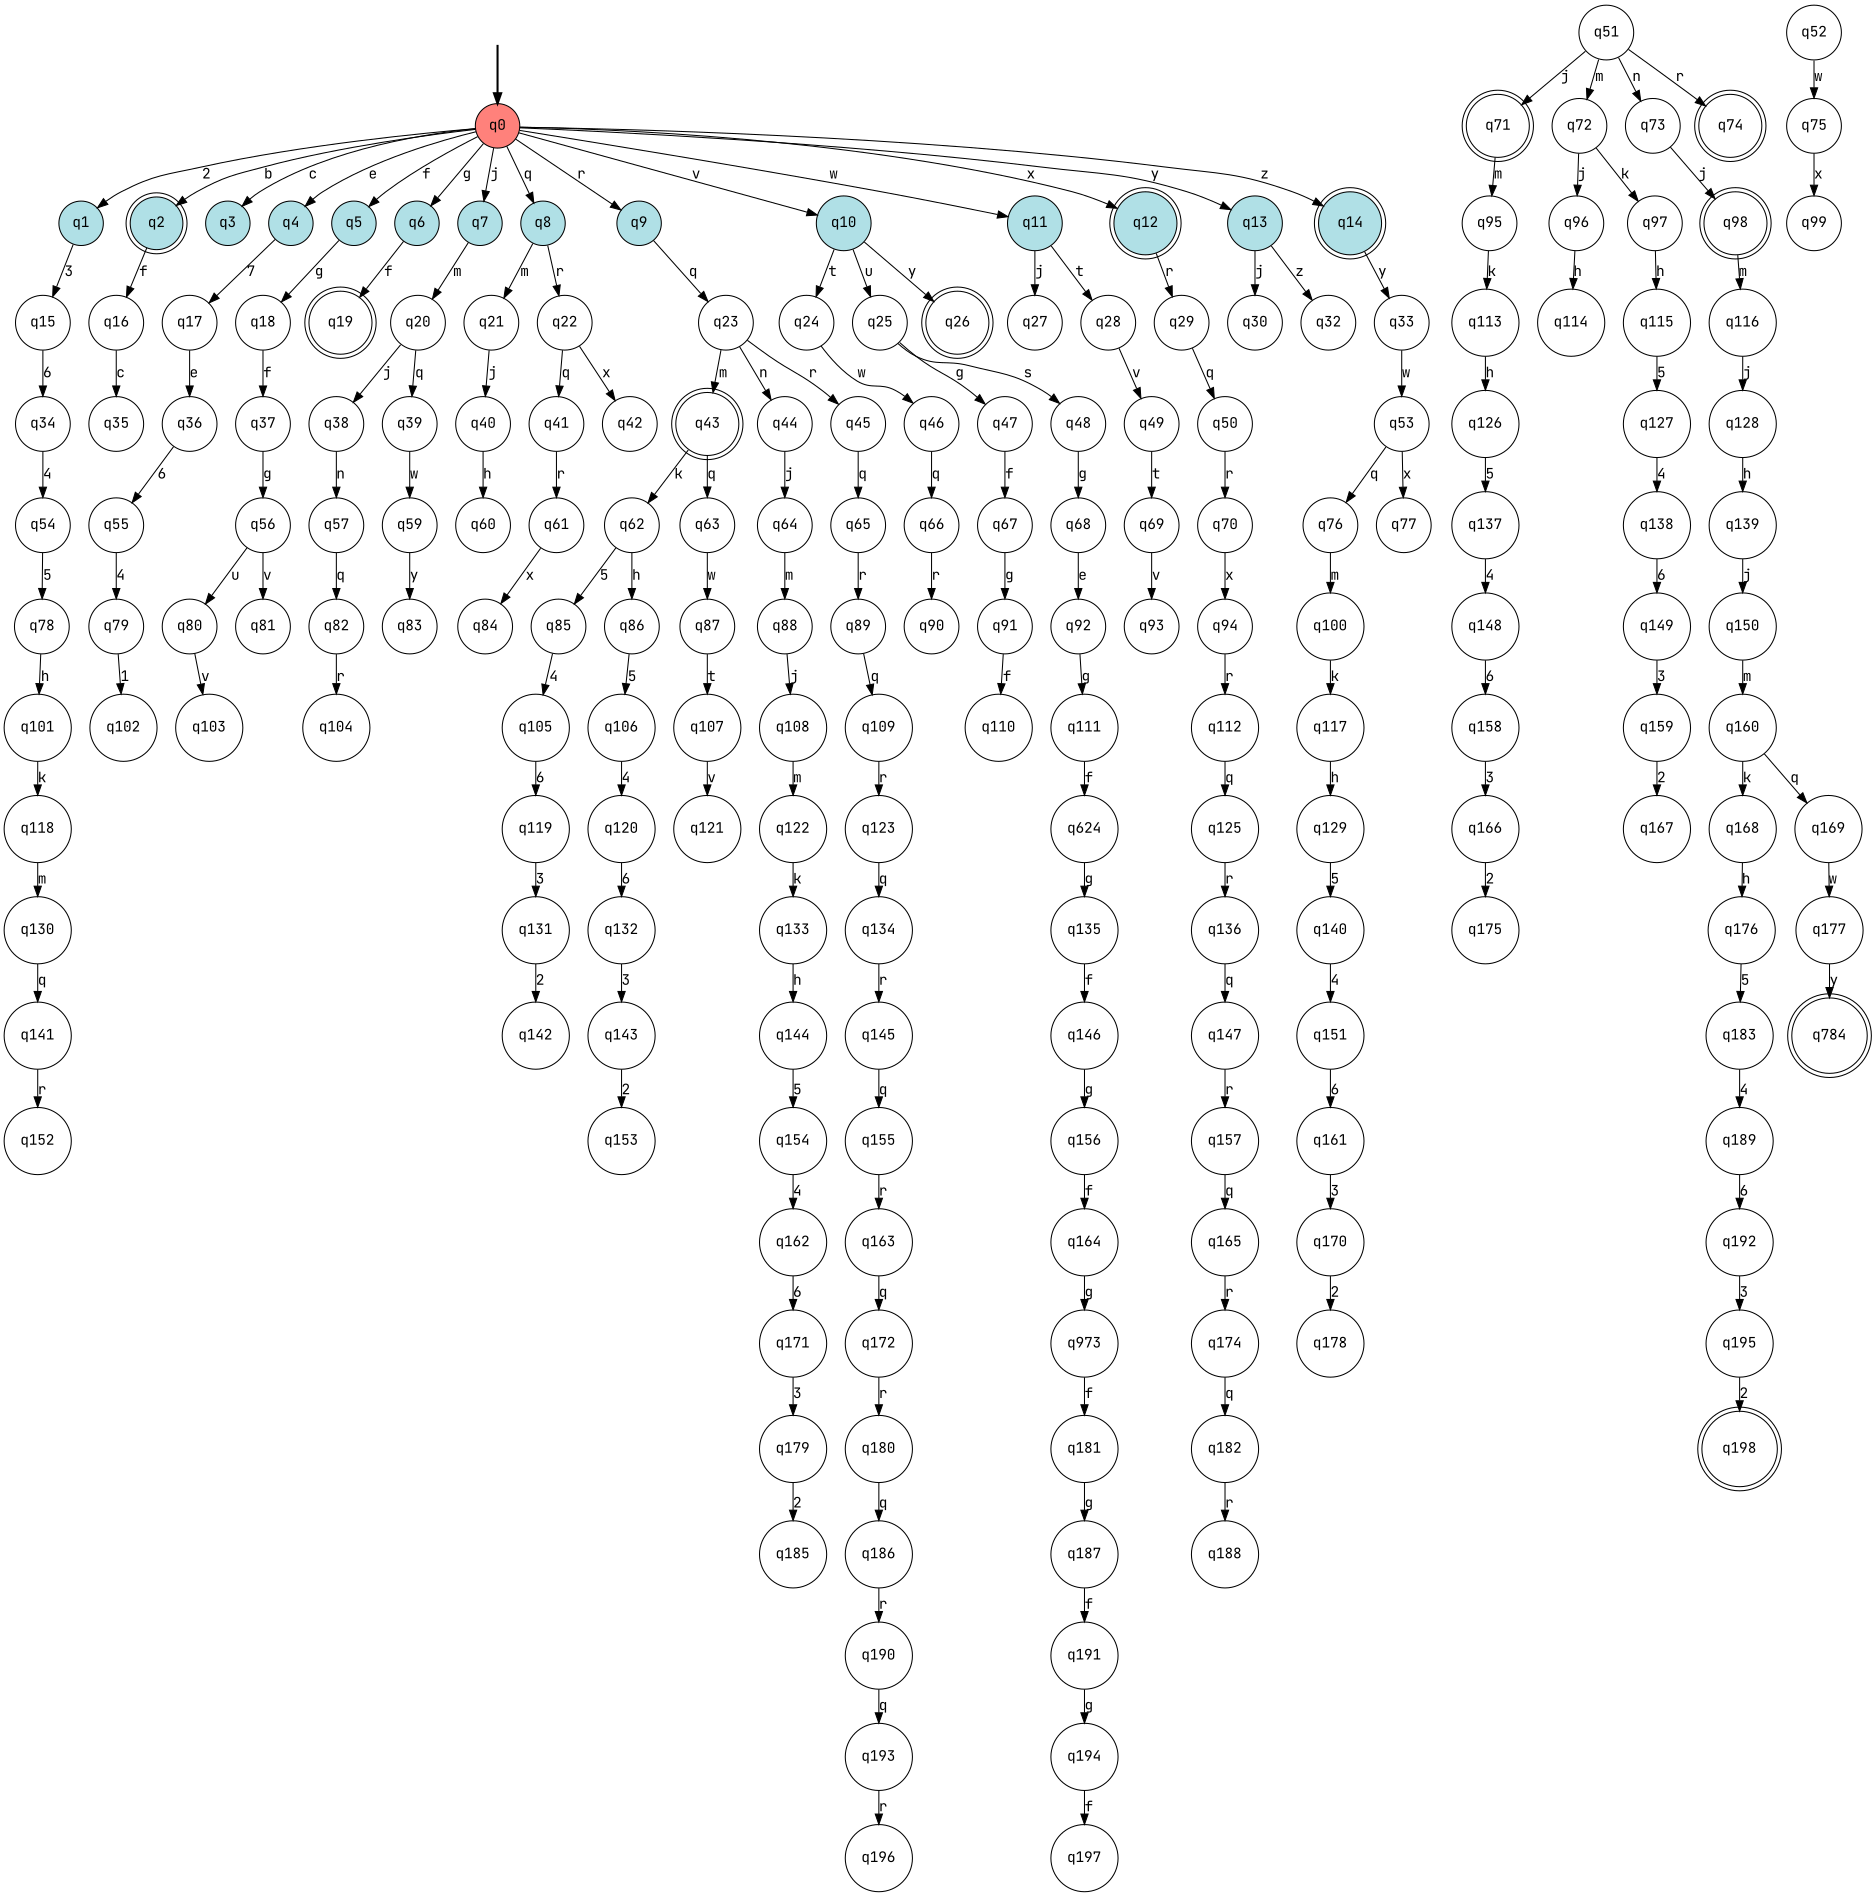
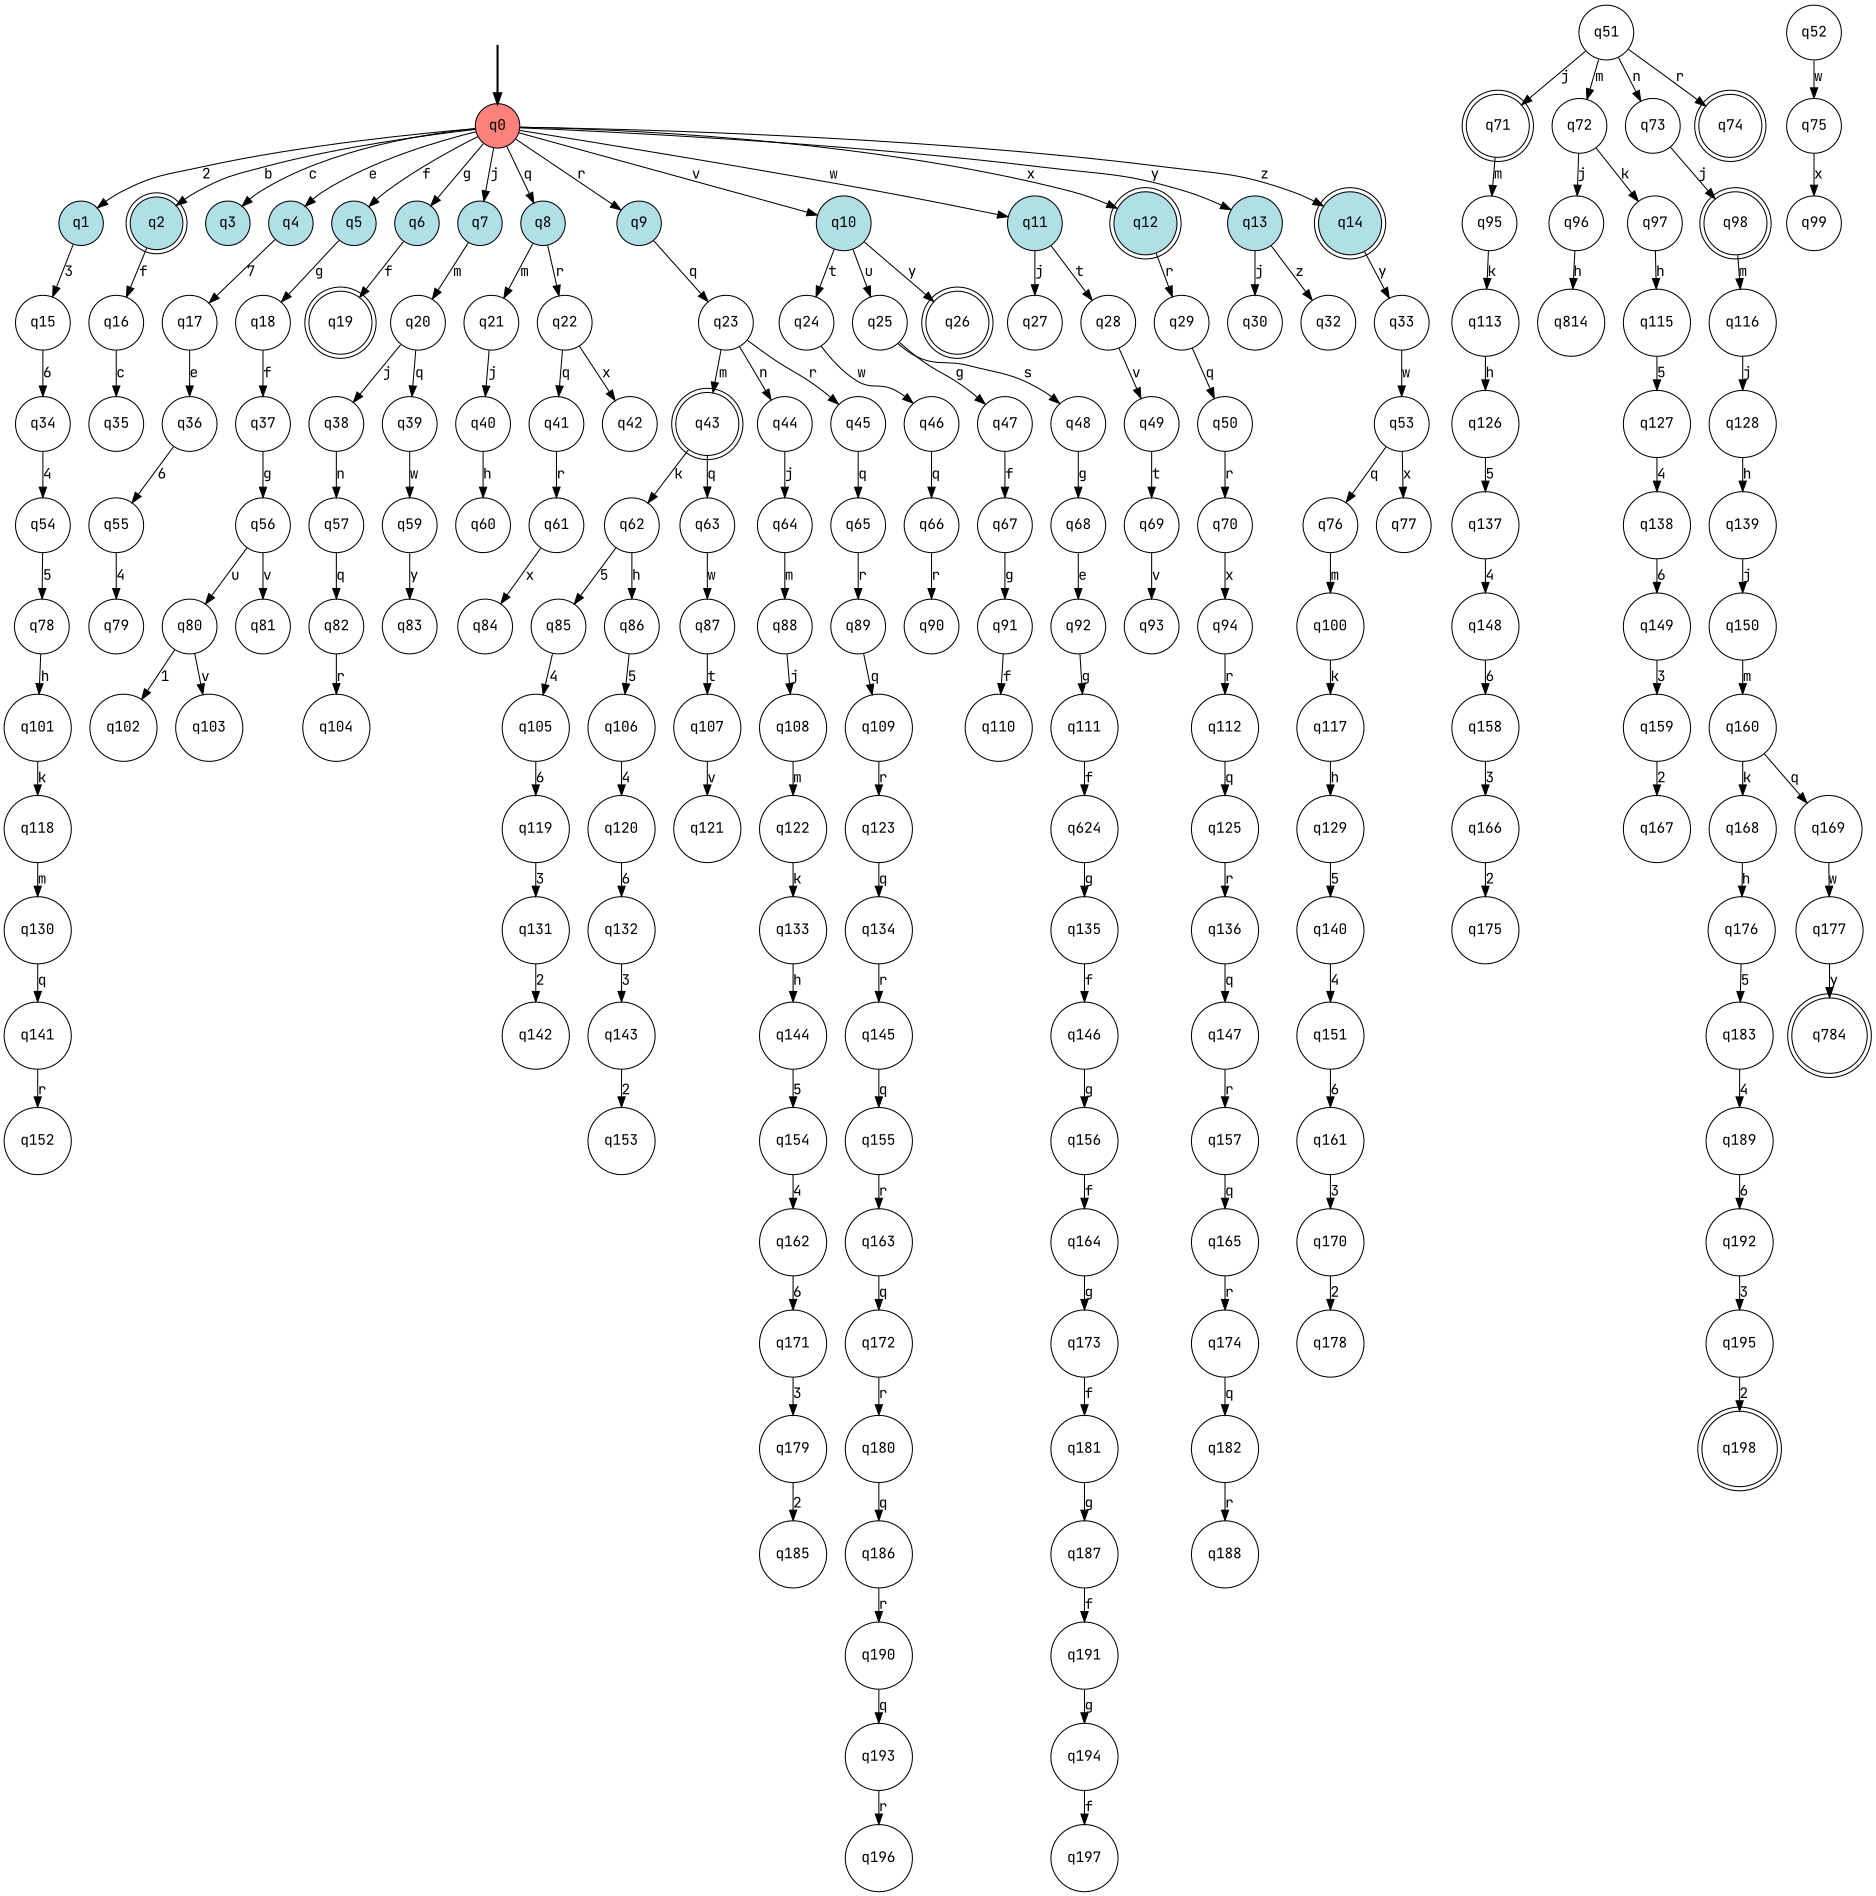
node "q114": label "q114" -> "q814"
edge "q79" -> "q102": now "q80" -> "q102"
node "q973": label "q973" -> "q173"
